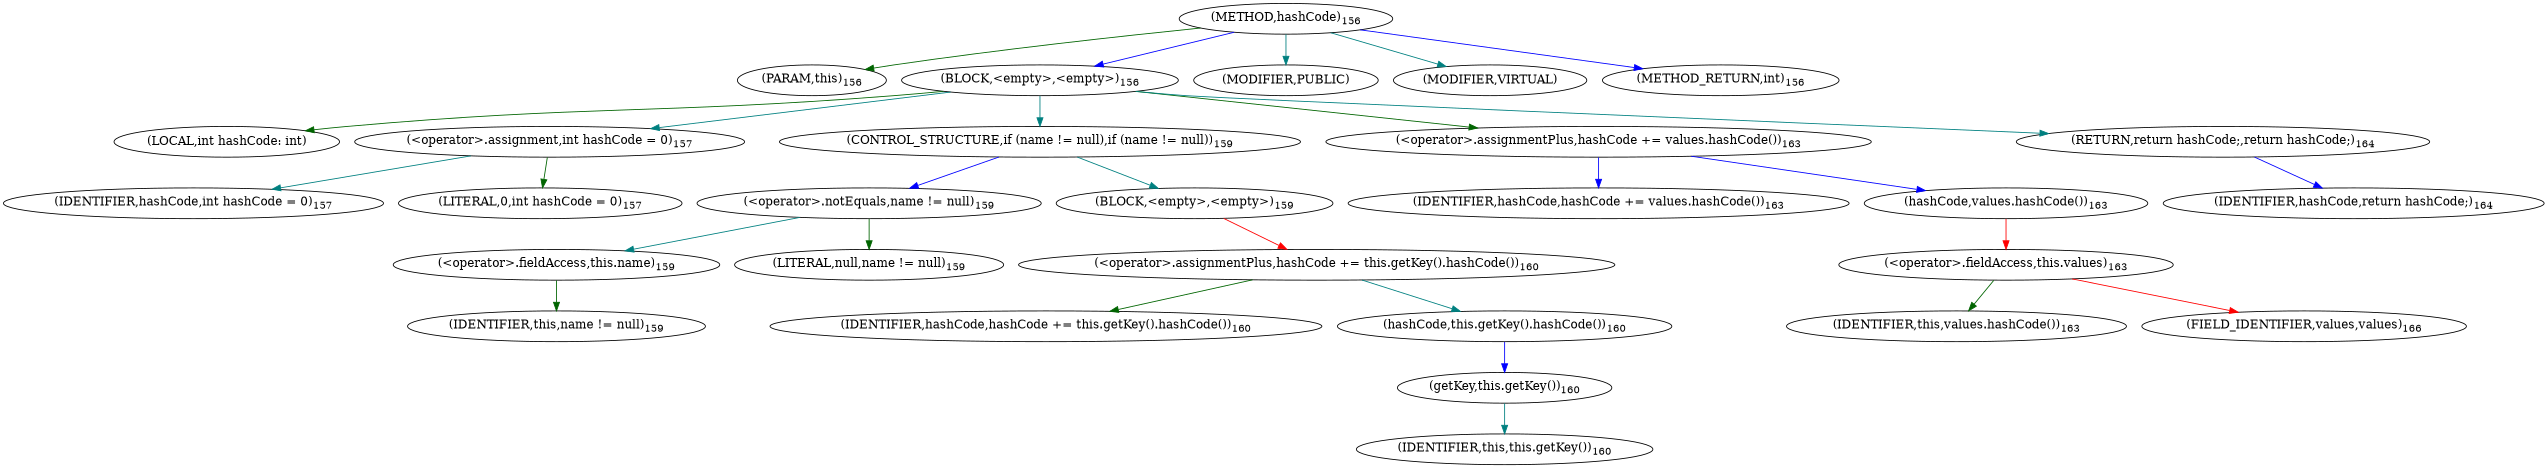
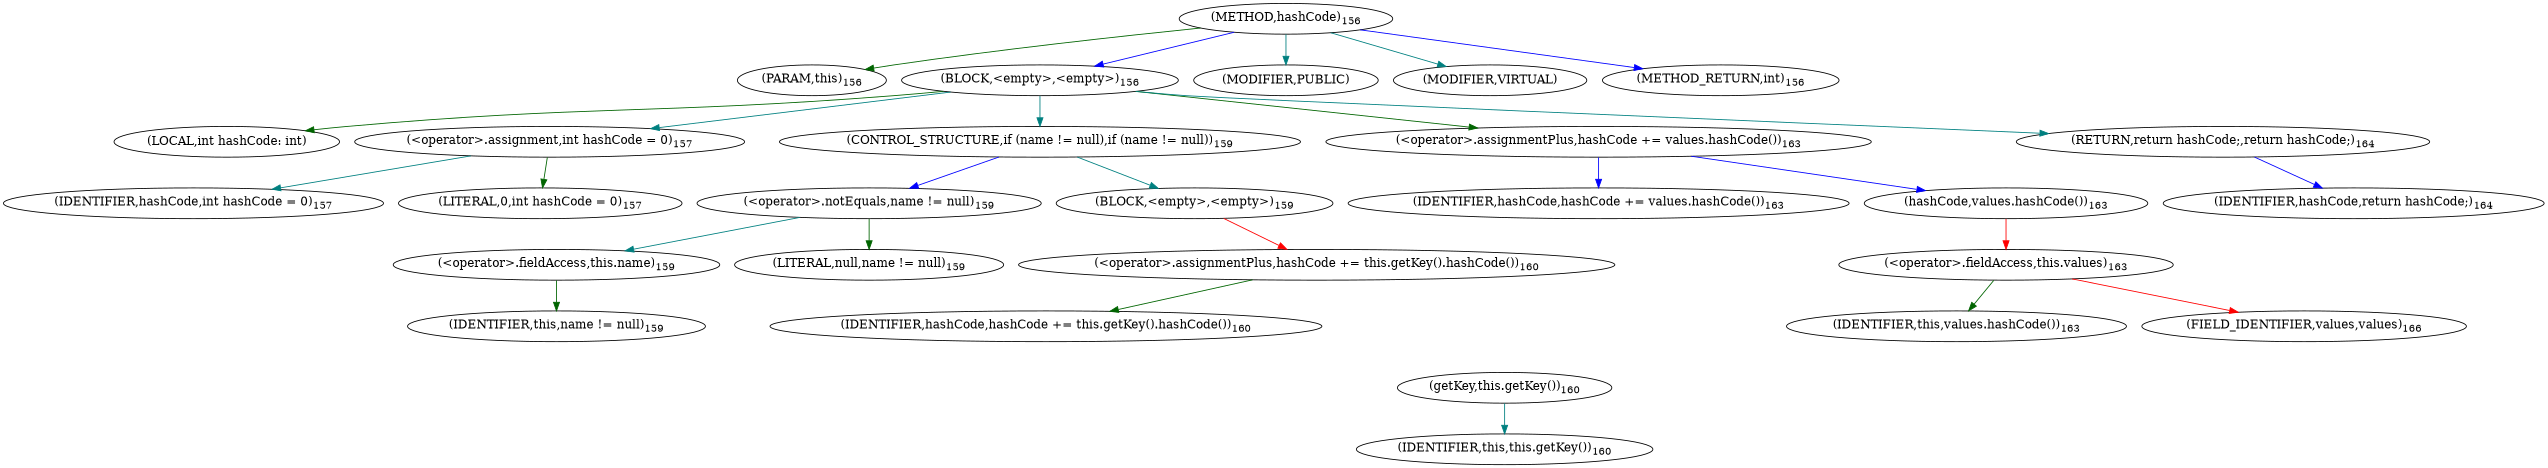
node "(hashCode,this.getKey().hashCode())": removed
